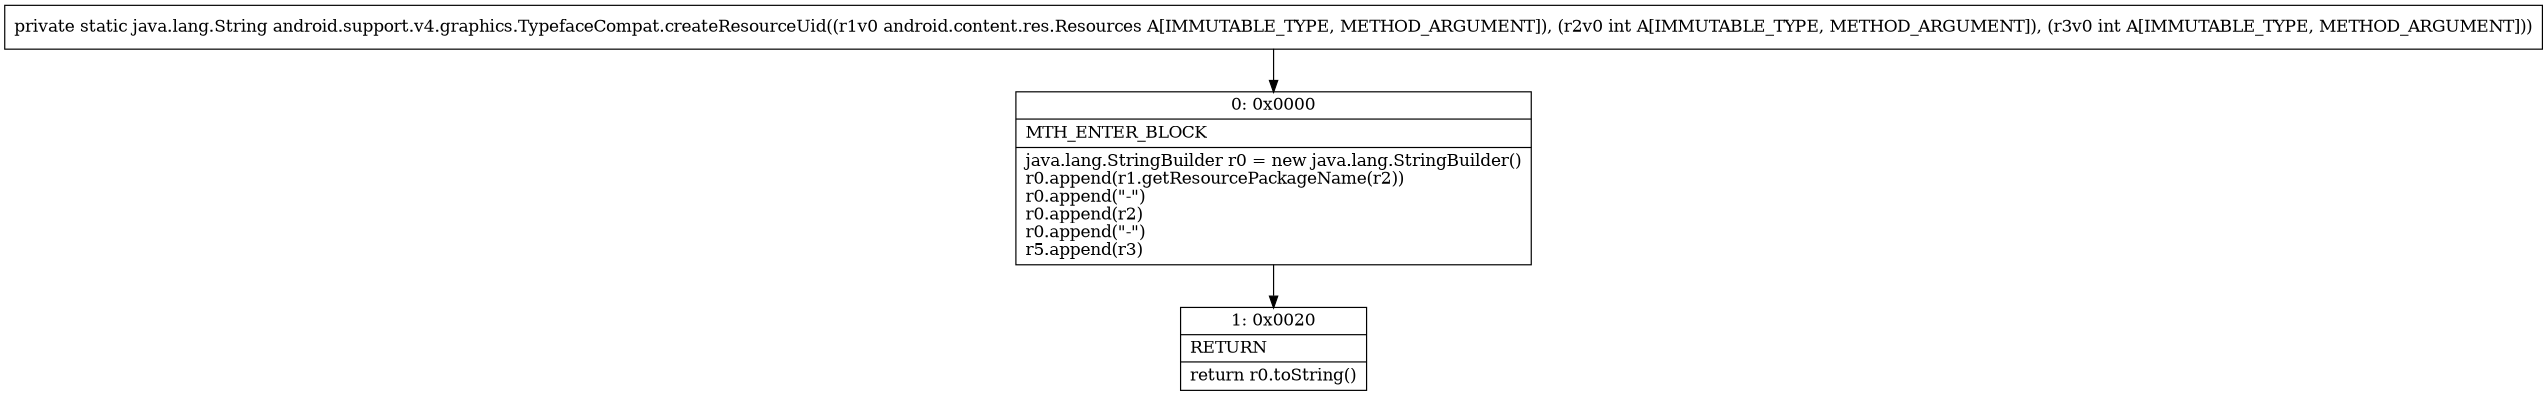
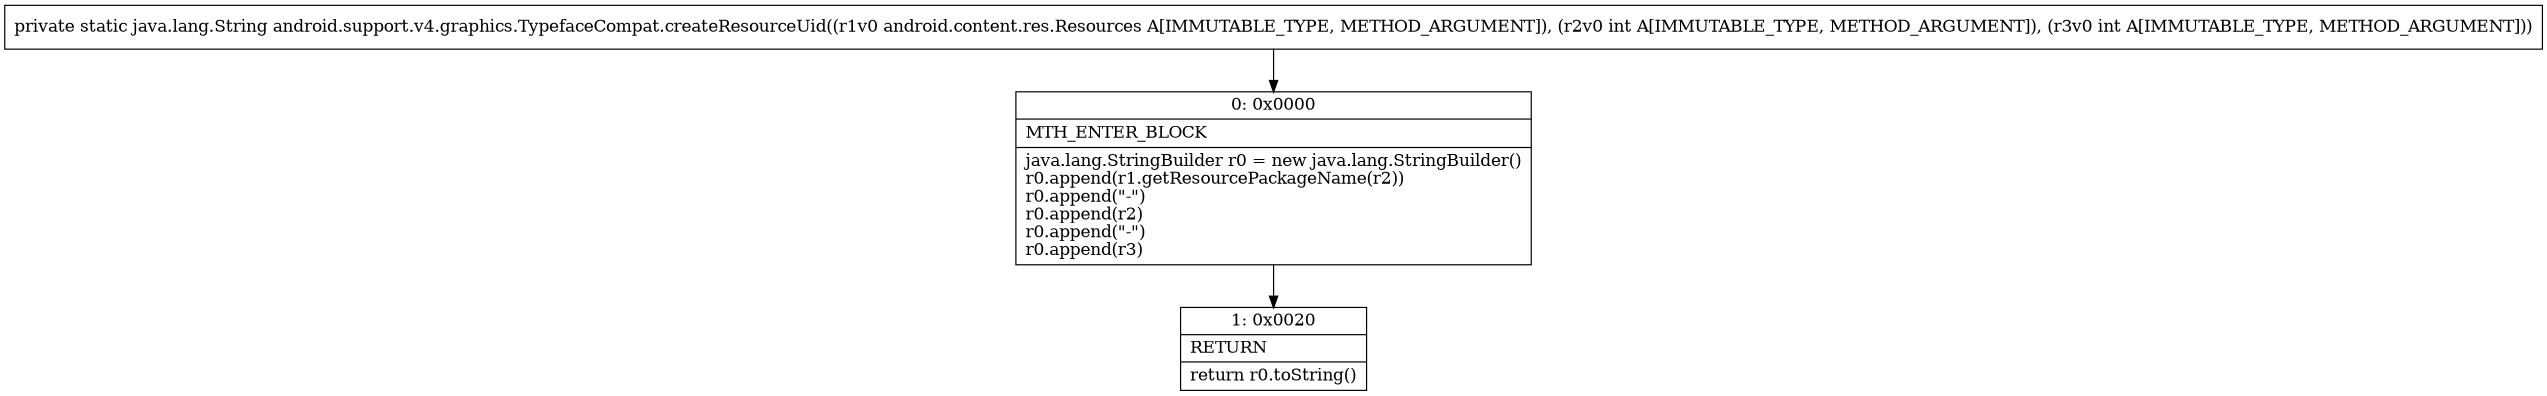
node "0: 0x0000": text "r5.append(r3)" -> "r0.append(r3)"
